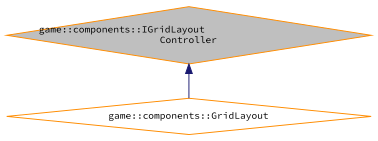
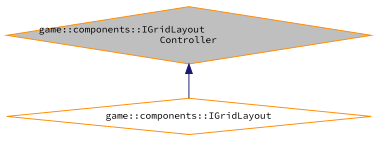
node "game::components::GridLayout": label "game::components::GridLayout" -> "game::components::IGridLayout"
